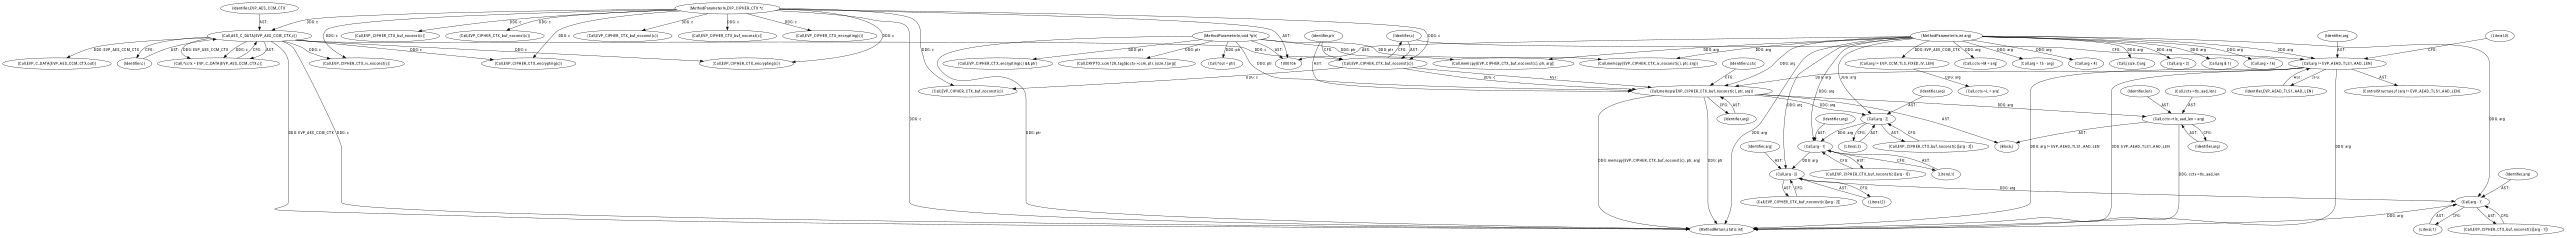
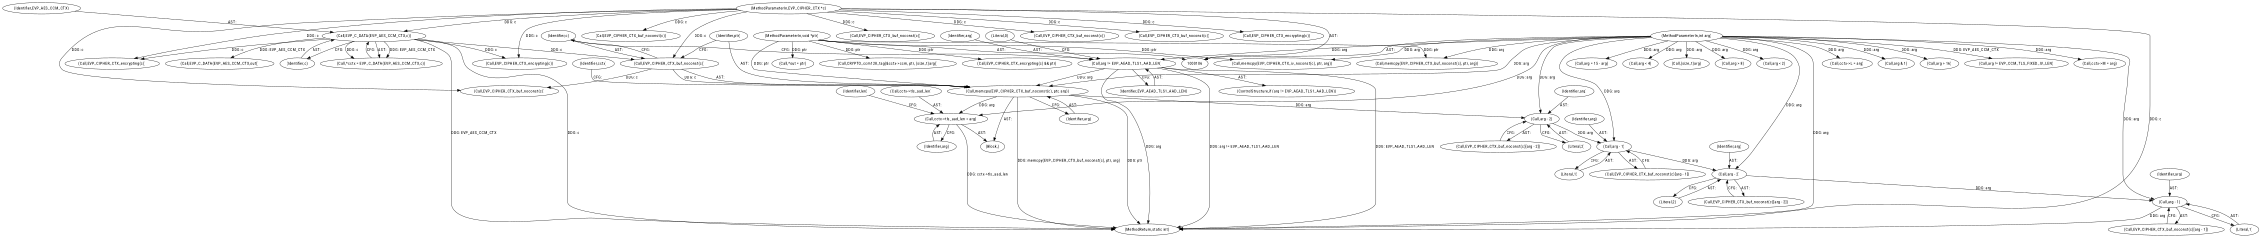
node "(Call,AES_C_DATA(EVP_AES_CCM_CTX,c))": label "(Call,AES_C_DATA(EVP_AES_CCM_CTX,c))" -> "(Call,EVP_C_DATA(EVP_AES_CCM_CTX,c))"
edge "(MethodParameterIn,int arg)" -> "1000106": label "AES: " -> "AST: "
node "(Call,EVP_CIPHER_CTX_iv_noconst(c))": removed
node "(Call,arg > 8)": added
edge "(Call,arg != EVP_CCM_TLS_FIXED_IV_LEN)" -> "(Call,cctx->L = arg)": now "(MethodParameterIn,int arg)" -> "(Call,cctx->L = arg)"
edge "(MethodParameterIn,int arg)" -> "(Call,cctx->tls_aad_len = arg)": added, label "DDG: arg"
edge "(Identifier,len)" -> "(Call,cctx->tls_aad_len = arg)": label "AST: " -> "CFG: "
edge "(MethodParameterIn,void *ptr)" -> "(MethodReturn,static int)": removed, label "DDG: ptr"
